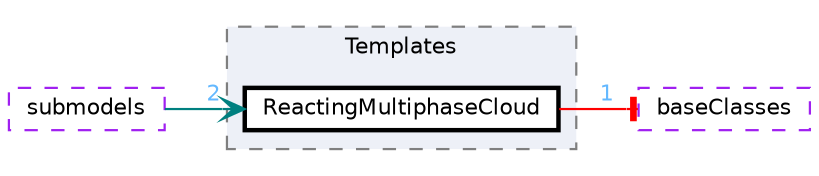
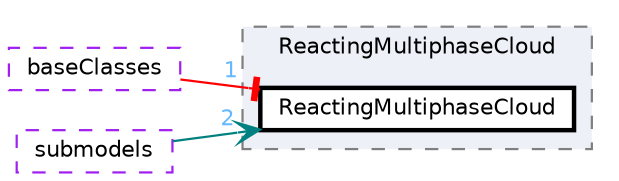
cluster "Templates": label "Templates" -> "ReactingMultiphaseCloud"
edge "ReactingMultiphaseCloud" -> "baseClasses": reversed
